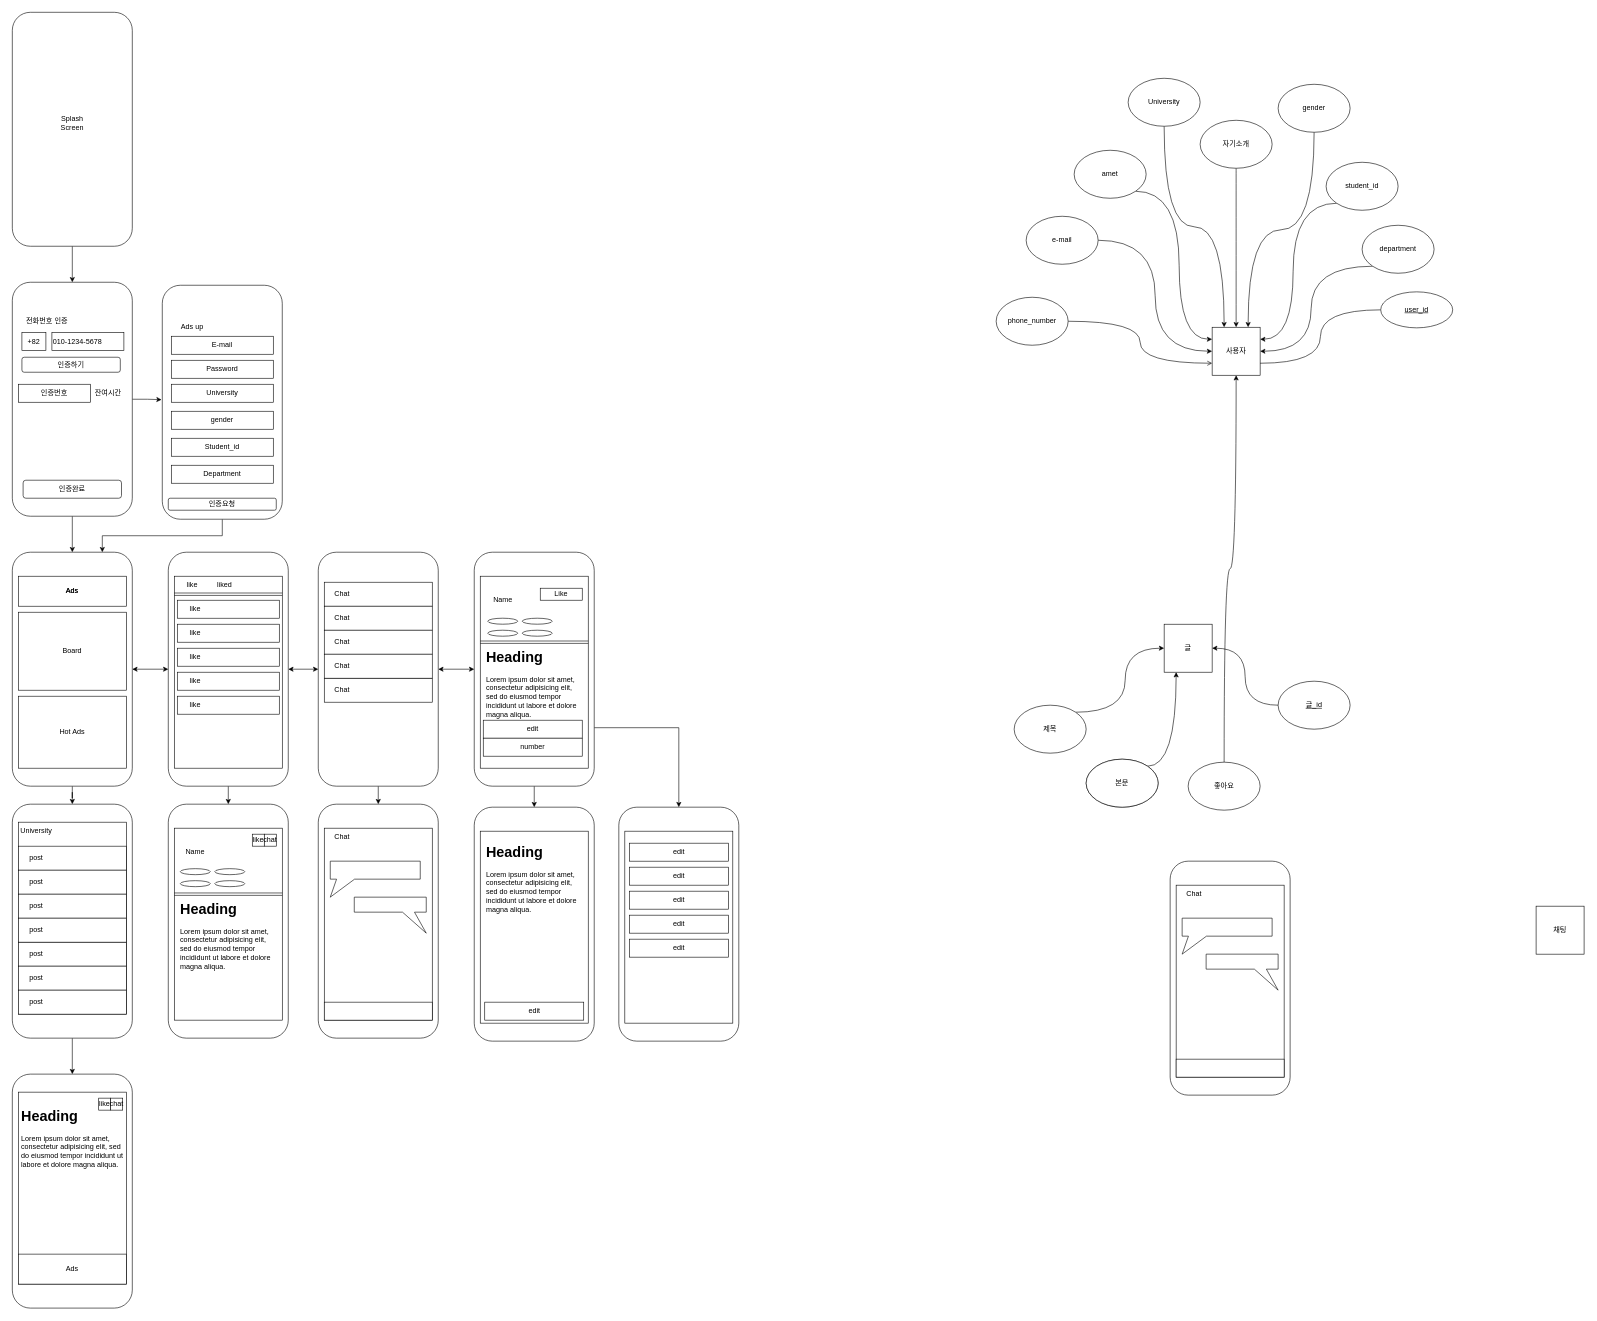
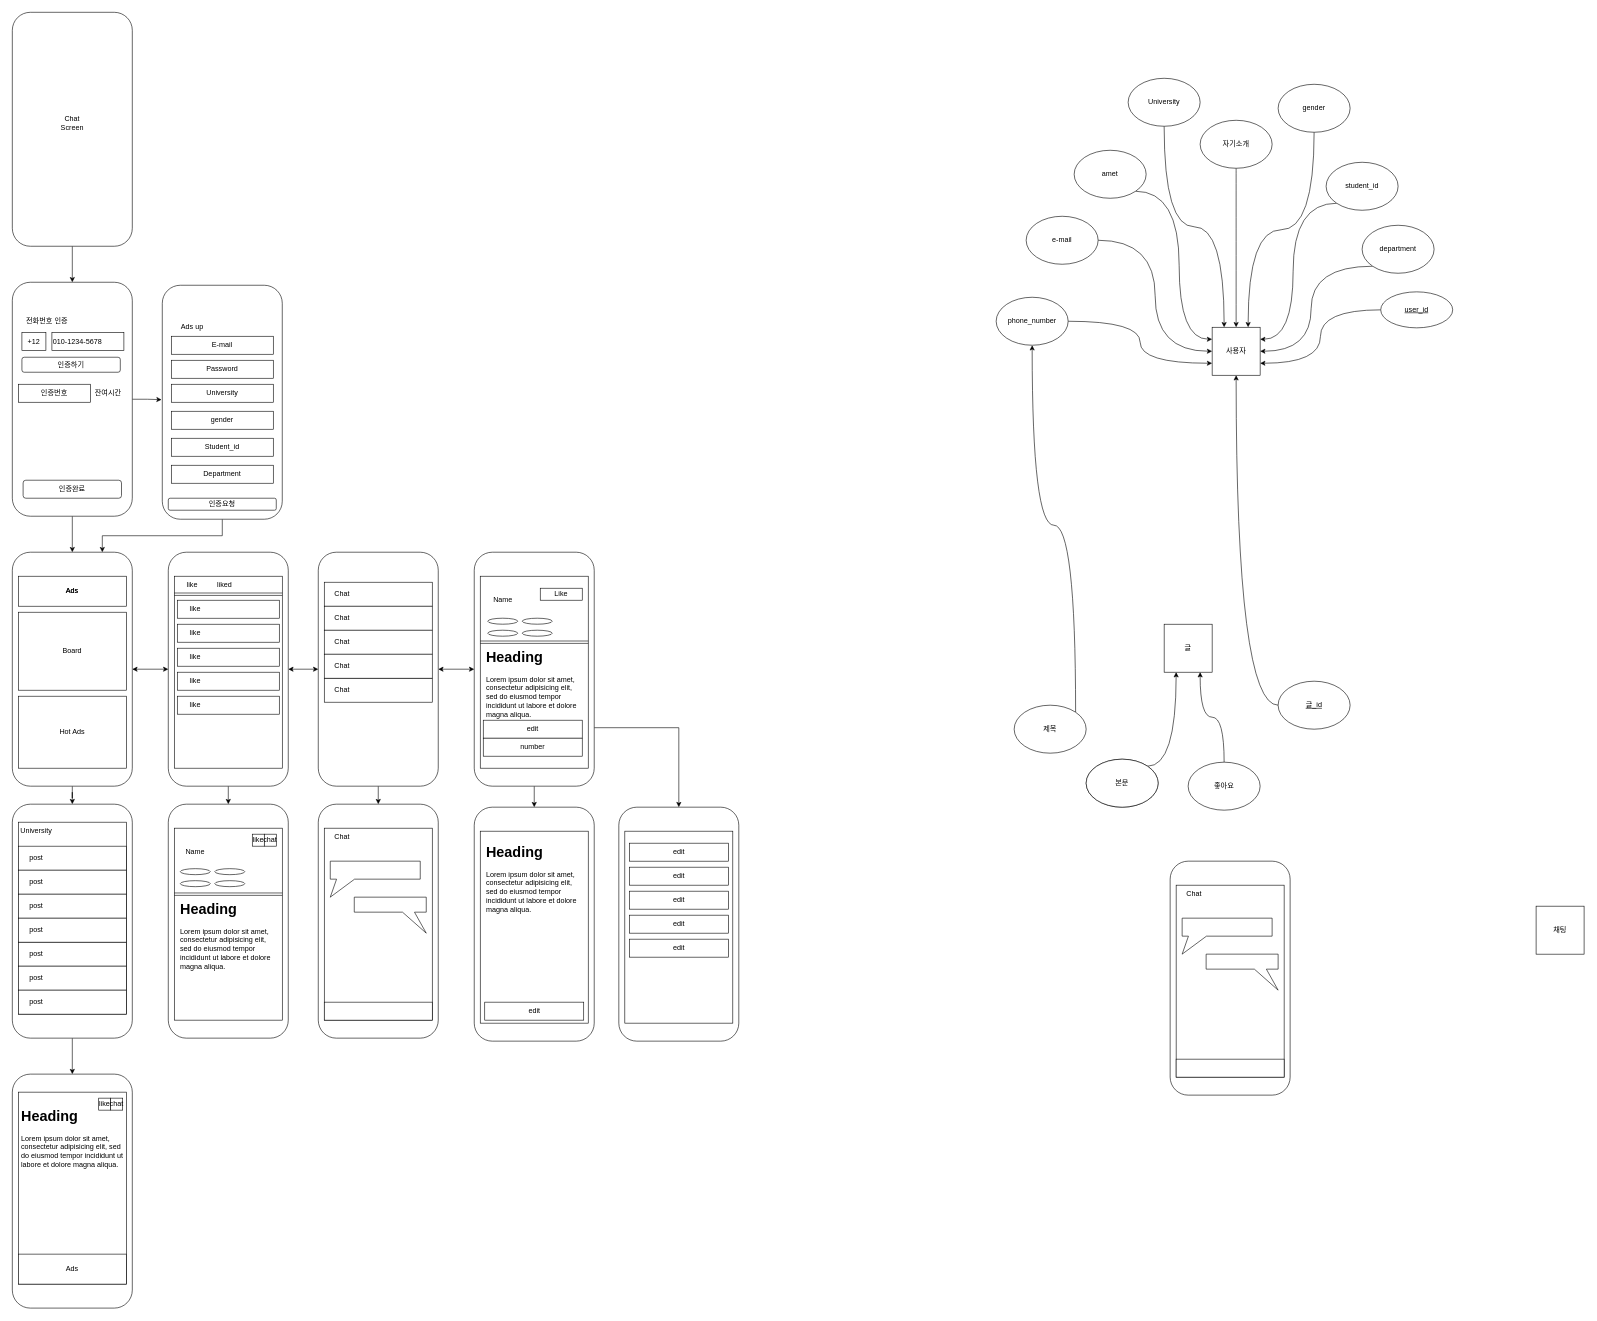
node "Splash Screen": label "Splash Screen" -> "Chat Screen"
node "+82": label "+82" -> "+12"
edge "phone_number" -> "사용자": arrowhead open -> classic
edge "user_id" -- "사용자": arrowhead none -> classic
edge "좋아요" -> "사용자": now "좋아요" -> "글"
edge "글_id" -> "글": now "글_id" -> "사용자"
edge "제목" -> "글": now "제목" -> "phone_number"
